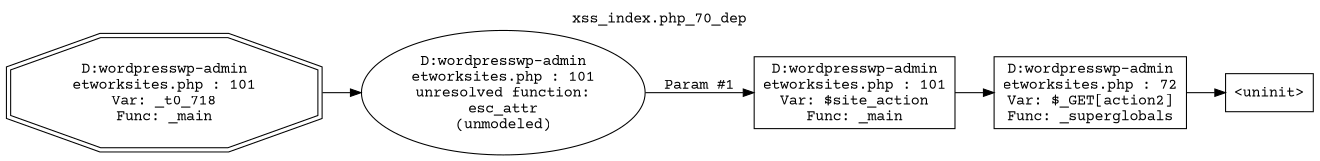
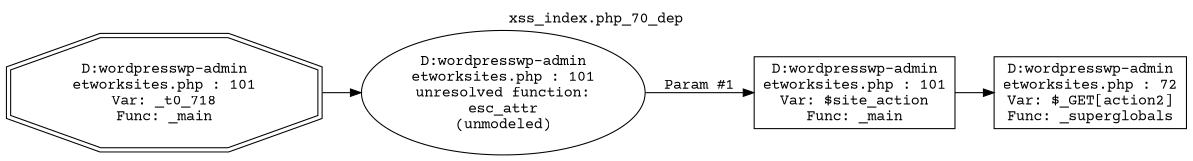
node "<uninit>": removed
